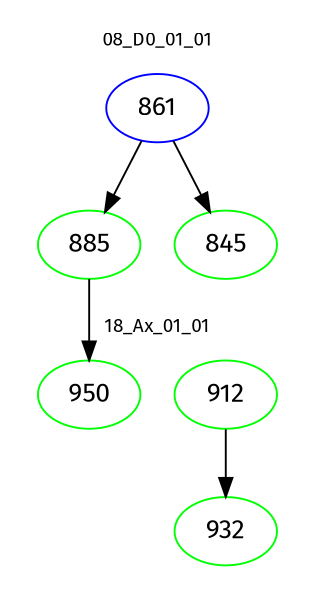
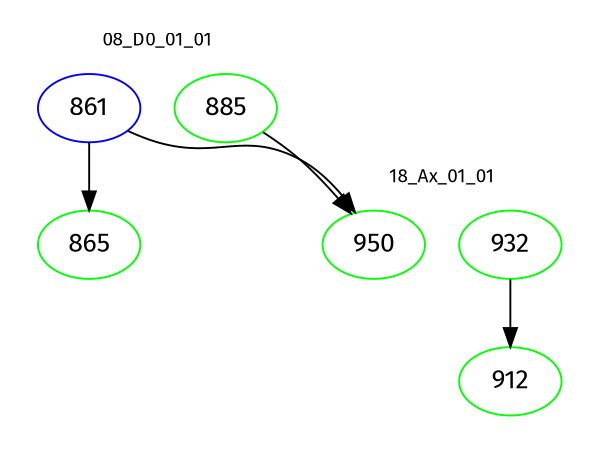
edge "861" -> "885": now "861" -> "950"
node "845": label "845" -> "865"
edge "912" -> "932": reversed
